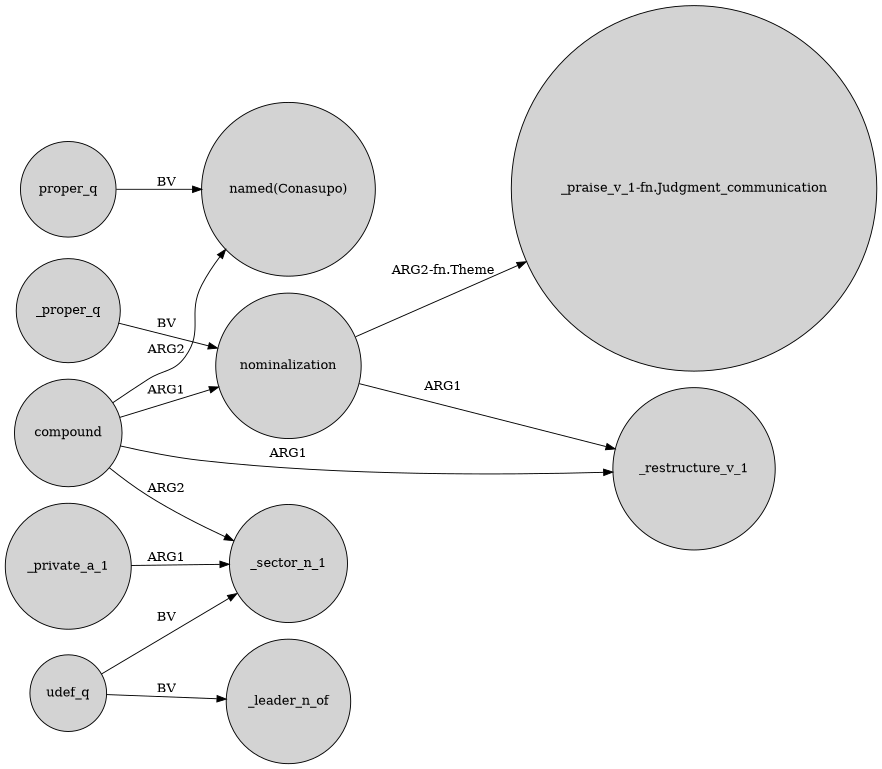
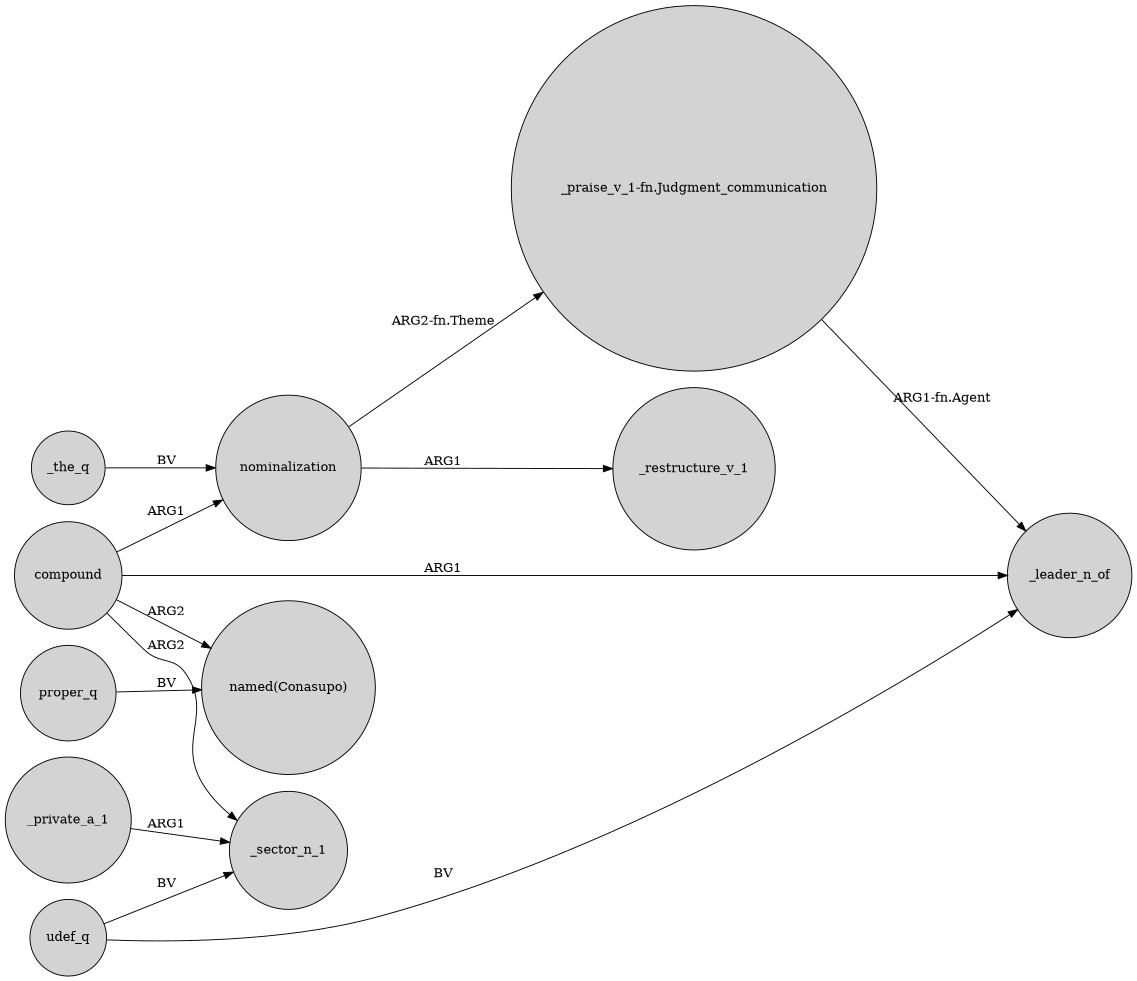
node "_proper_q": label "_proper_q" -> "_the_q"
edge "_praise_v_1-fn.Judgment_communication" -> "_leader_n_of": added, label "ARG1-fn.Agent"
edge "compound" -> "_restructure_v_1": now "compound" -> "_leader_n_of"
